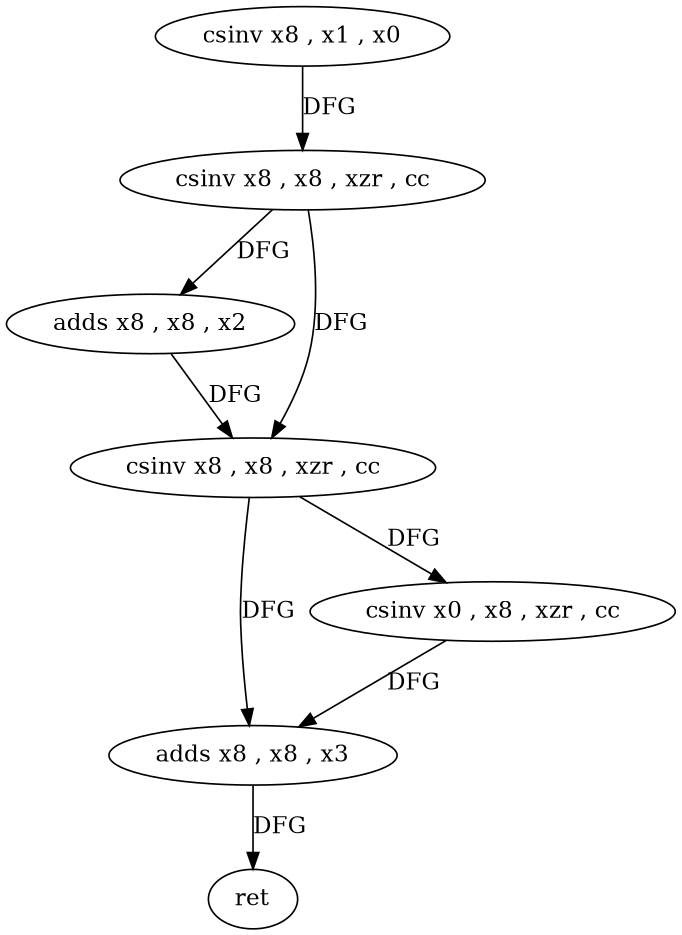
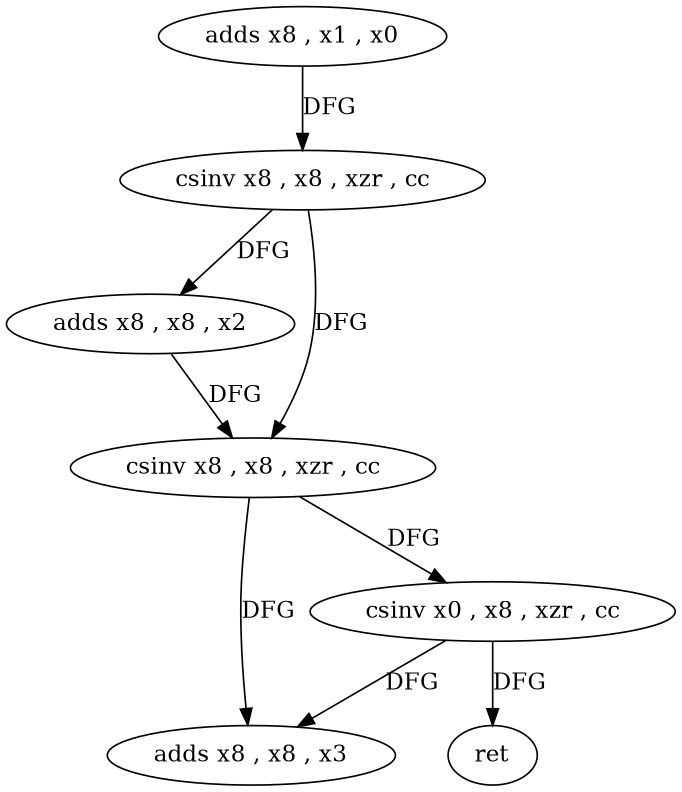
node "csinv x8 , x1 , x0": label "csinv x8 , x1 , x0" -> "adds x8 , x1 , x0"
edge "adds x8 , x8 , x3" -> "ret": now "csinv x0 , x8 , xzr , cc" -> "ret"
